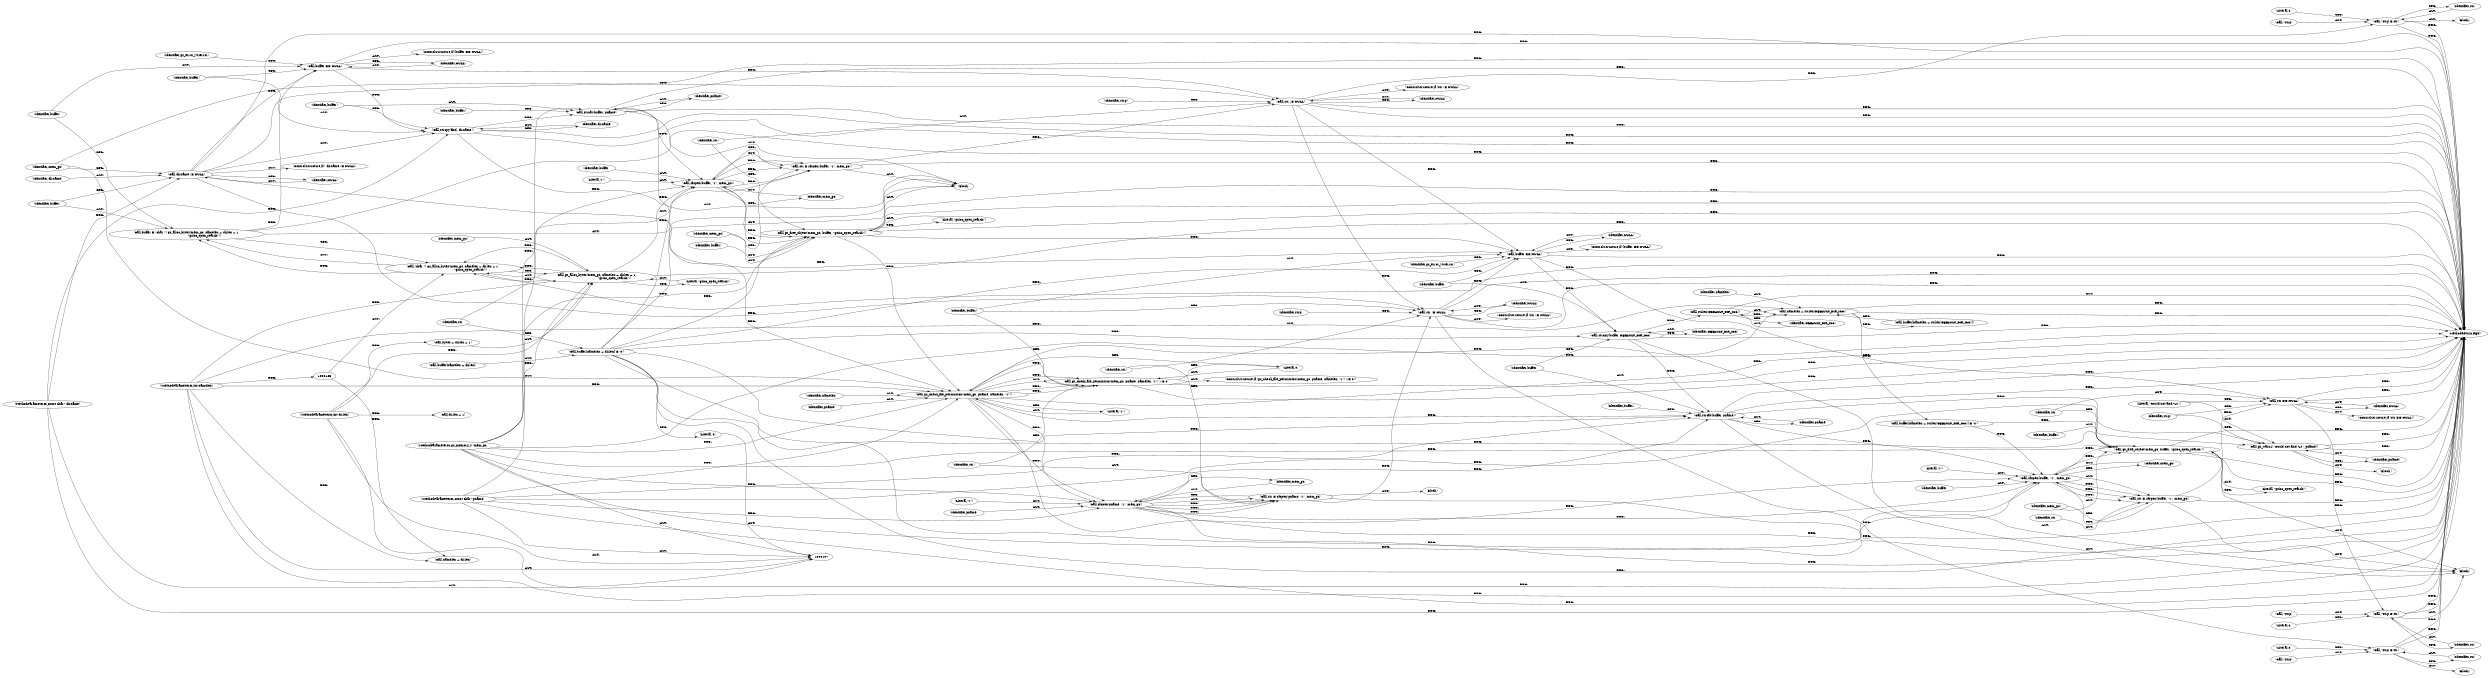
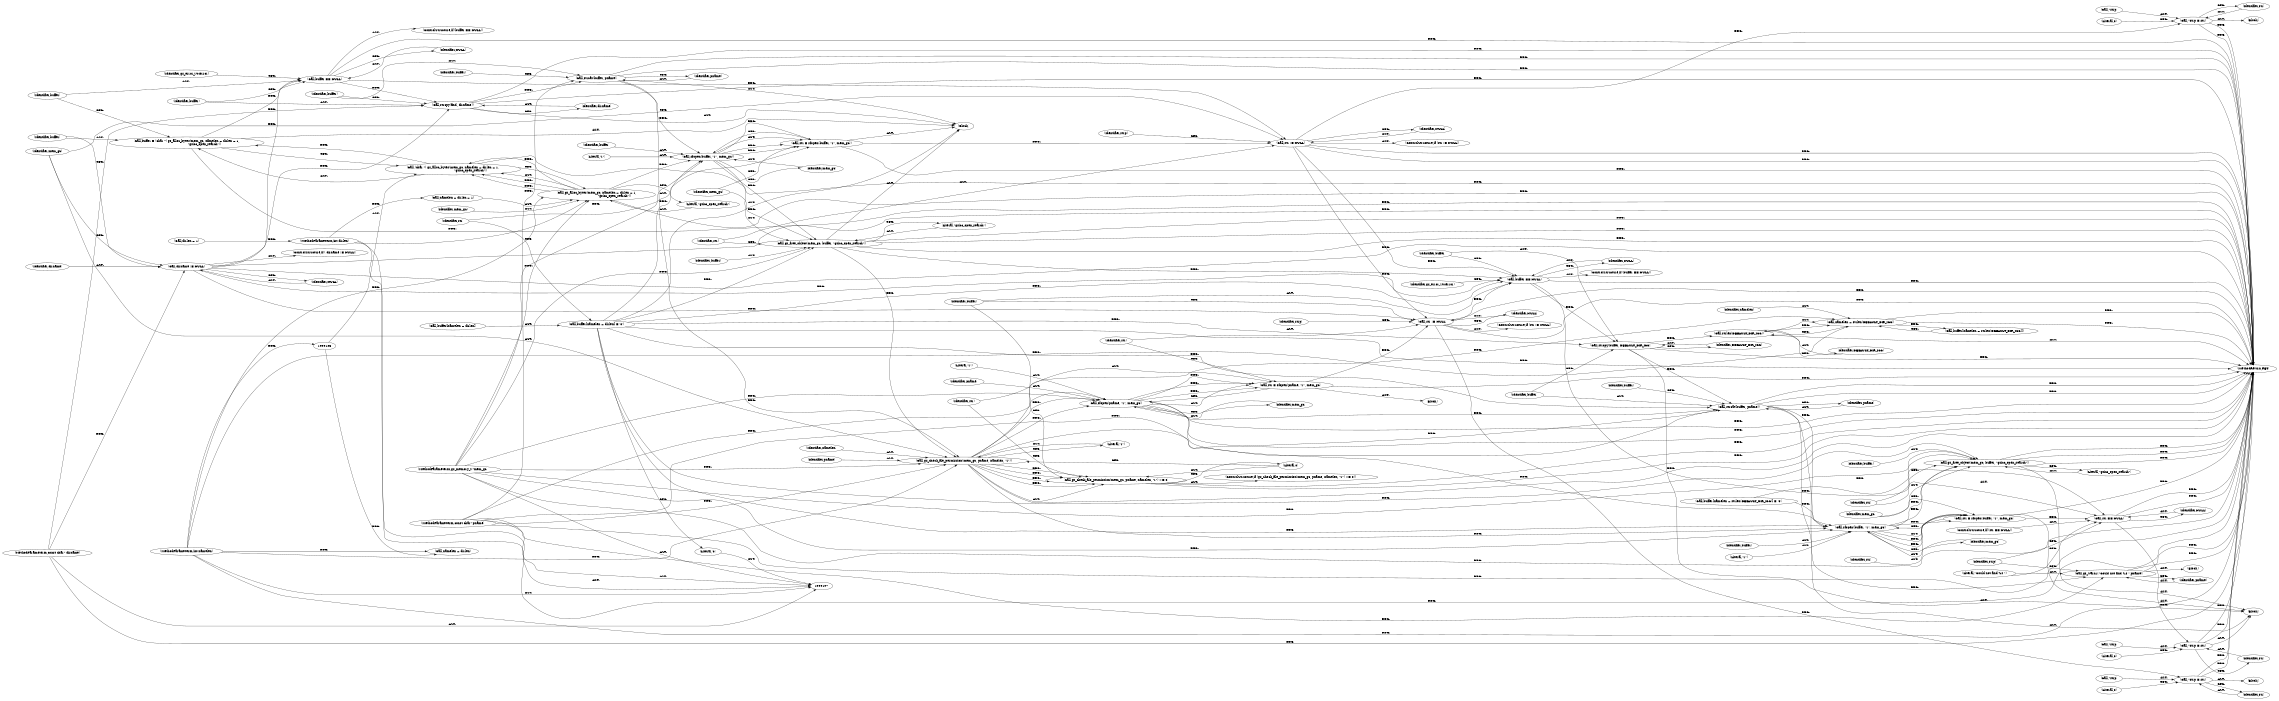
edge "(Call,dirname != NULL)" -> "(Call,strcpy(find, dirname))": label "AST: " -> "DDG: "
node "(Call,bytes + dirlen + 1)": label "(Call,bytes + dirlen + 1)" -> "(Call,namelen + dirlen + 1)"
edge "(Call,namelen + strlen(DEFAULT_DIR_ICC))" -> "(Call,buffer[namelen + strlen(DEFAULT_DIR_ICC)] = '0')": now "(Call,namelen + strlen(DEFAULT_DIR_ICC))" -> "(Call,strlen(DEFAULT_DIR_ICC))"
edge "(Call,str == NULL)" -> "(ControlStructure,if (str == NULL))": reversed
edge "(MethodParameterIn,int dirlen)" -> "(Call,dirlen + 1)": reversed
